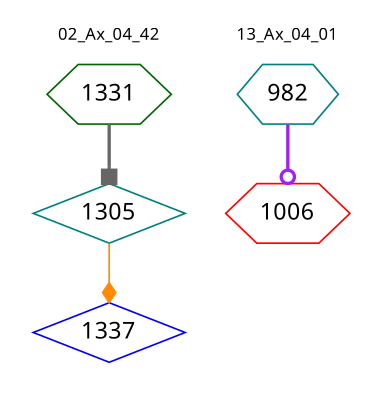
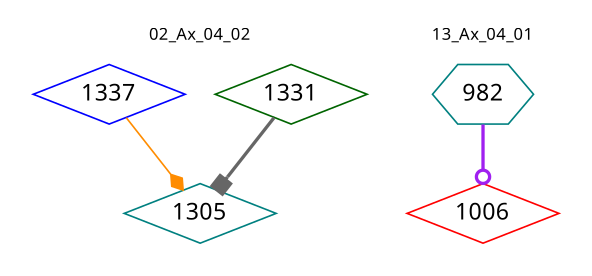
cluster "02_Ax_04_42": label "02_Ax_04_42" -> "02_Ax_04_02"
node "1331": shape hexagon -> diamond
node "1006": shape hexagon -> diamond
edge "1305" -> "1337": reversed
